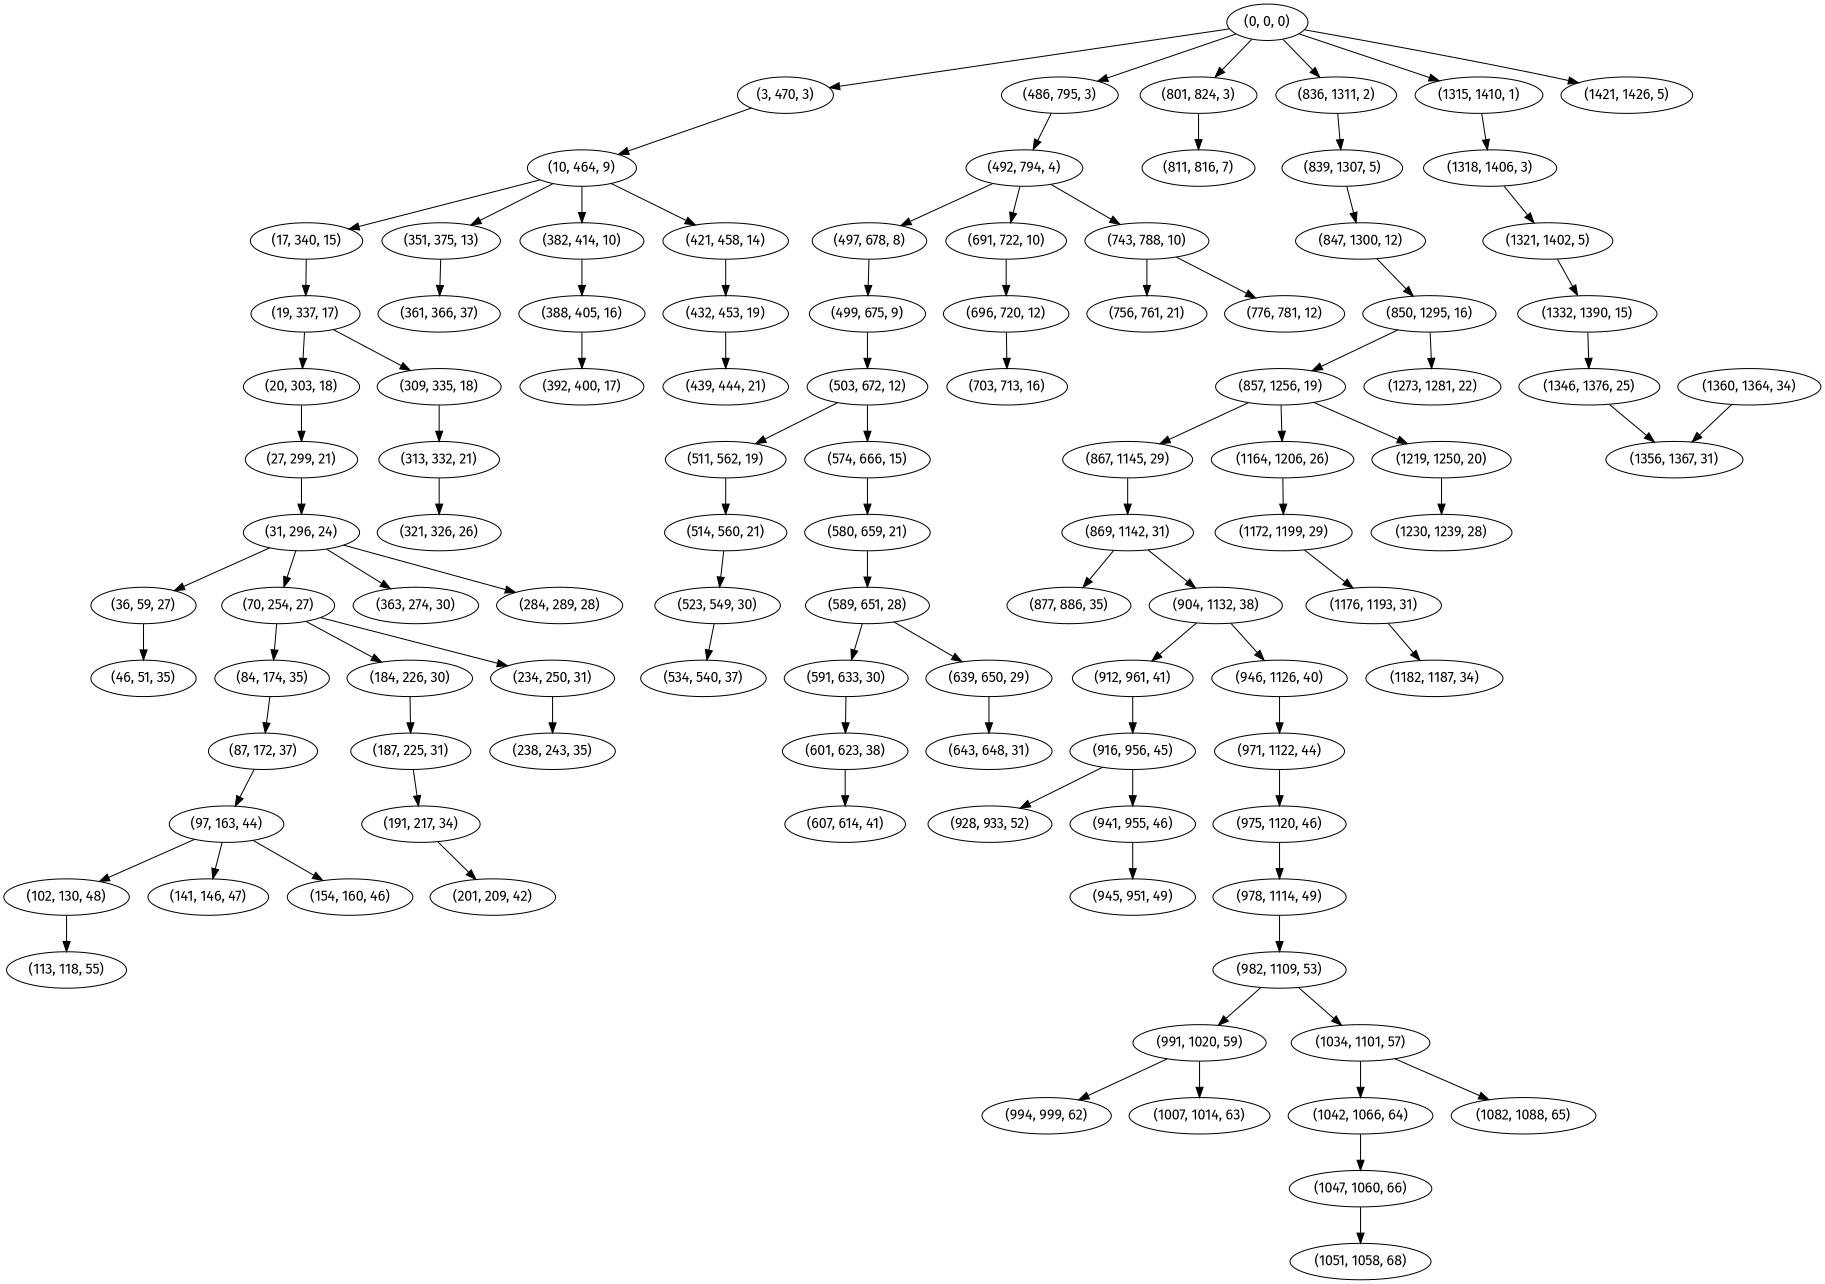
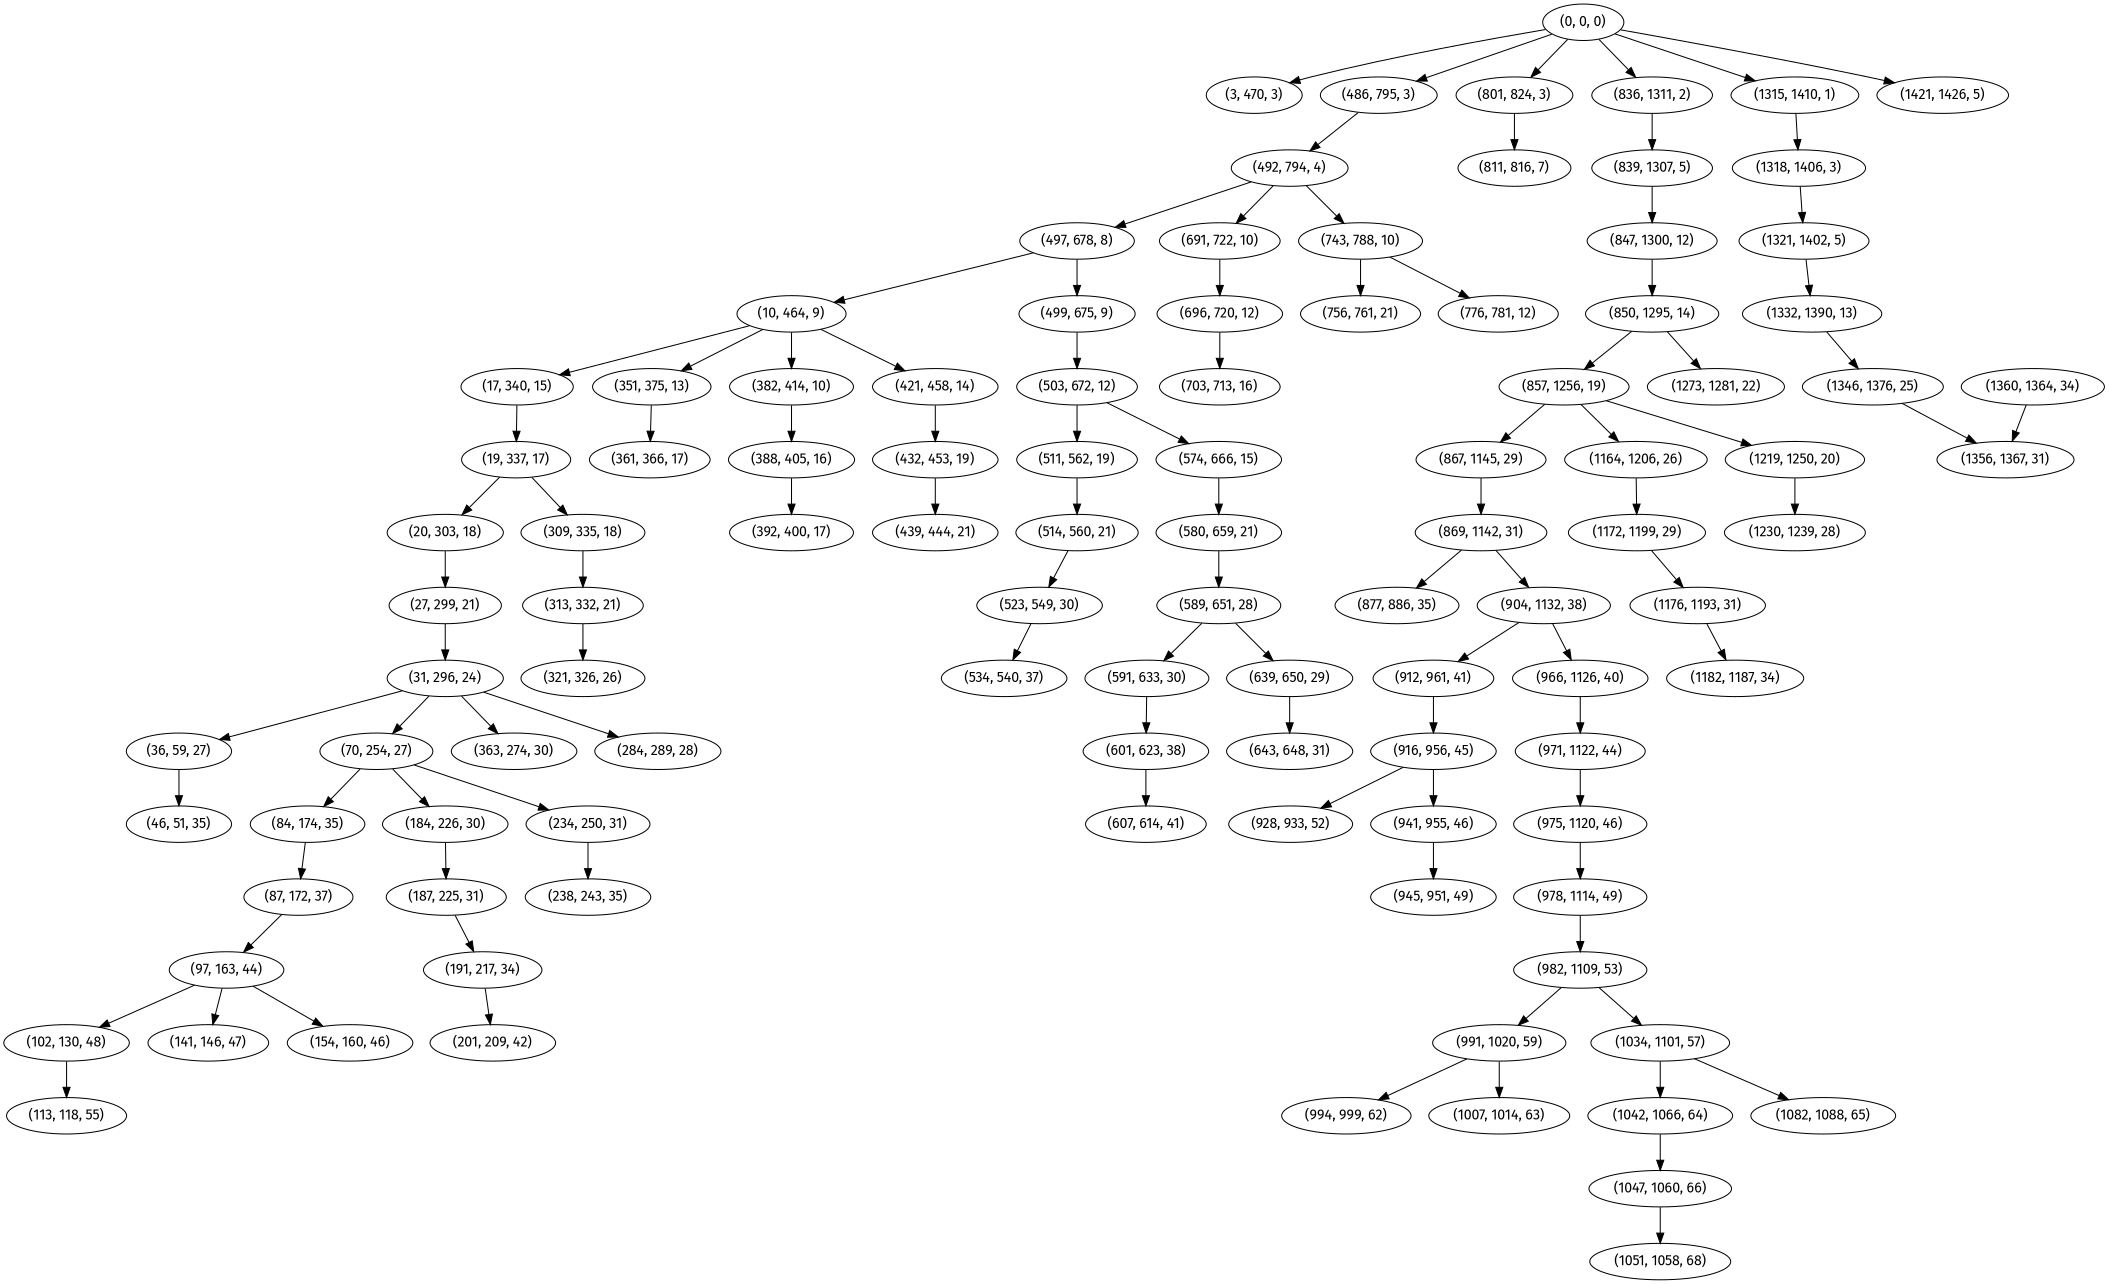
edge "(3, 470, 3)" -> "(10, 464, 9)": now "(497, 678, 8)" -> "(10, 464, 9)"
node "(361, 366, 37)": label "(361, 366, 37)" -> "(361, 366, 17)"
node "(850, 1295, 16)": label "(850, 1295, 16)" -> "(850, 1295, 14)"
node "(1332, 1390, 15)": label "(1332, 1390, 15)" -> "(1332, 1390, 13)"
node "(946, 1126, 40)": label "(946, 1126, 40)" -> "(966, 1126, 40)"
